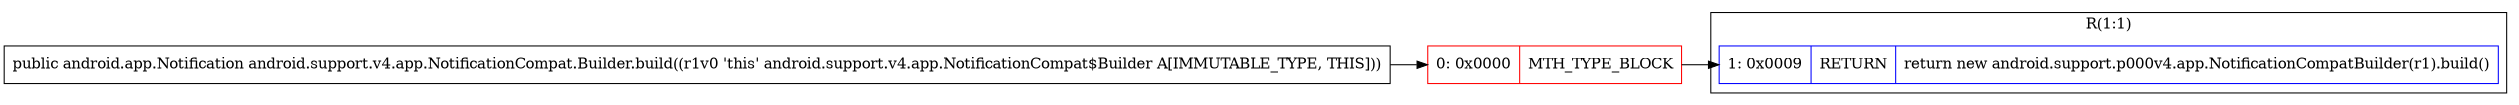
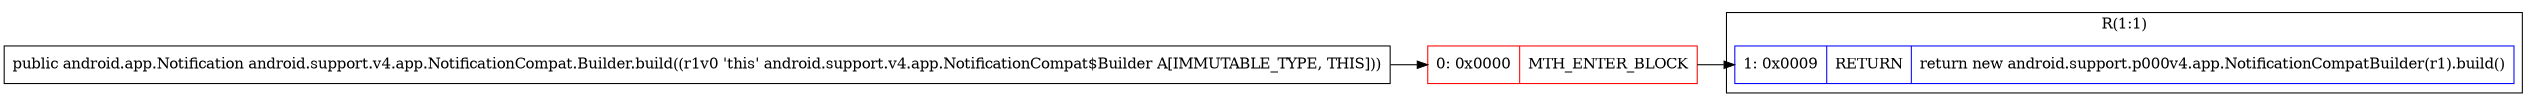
node "0: 0x0000": text "MTH_TYPE_BLOCK" -> "MTH_ENTER_BLOCK"
